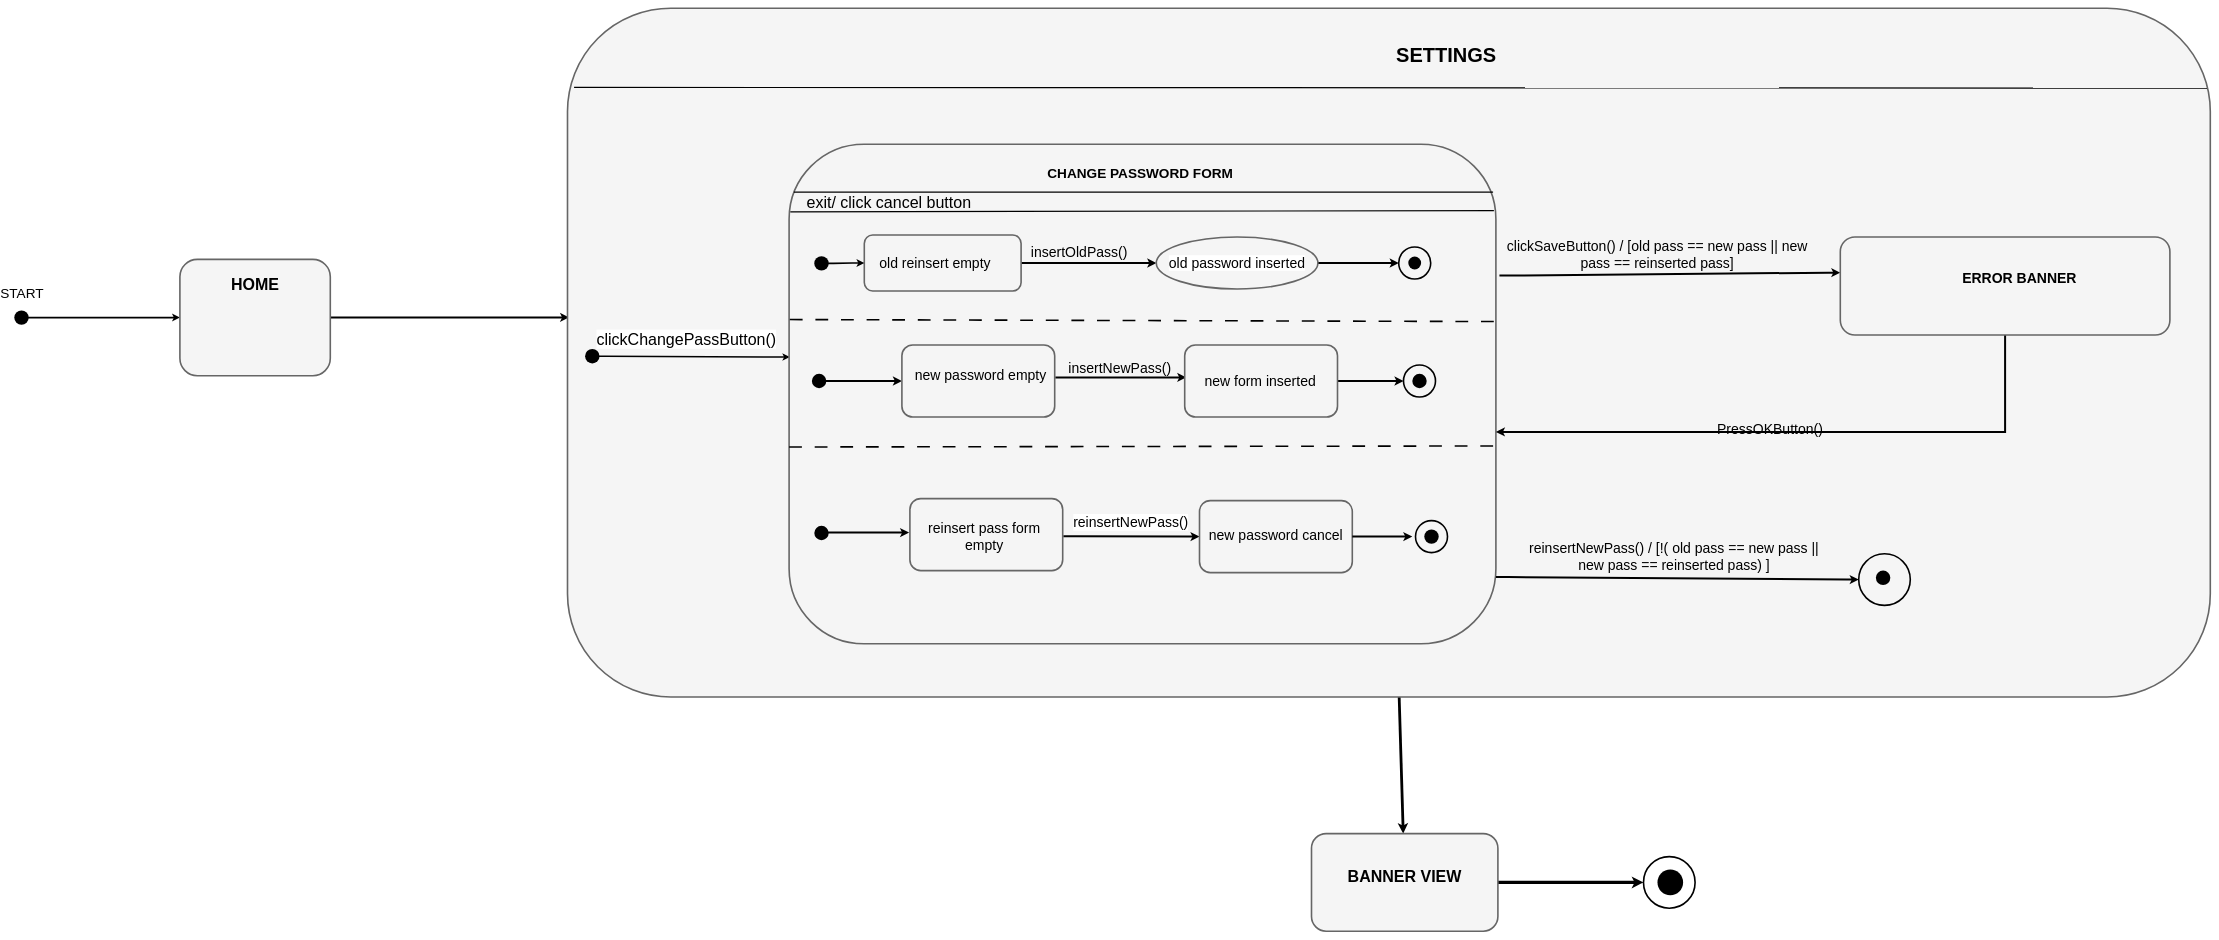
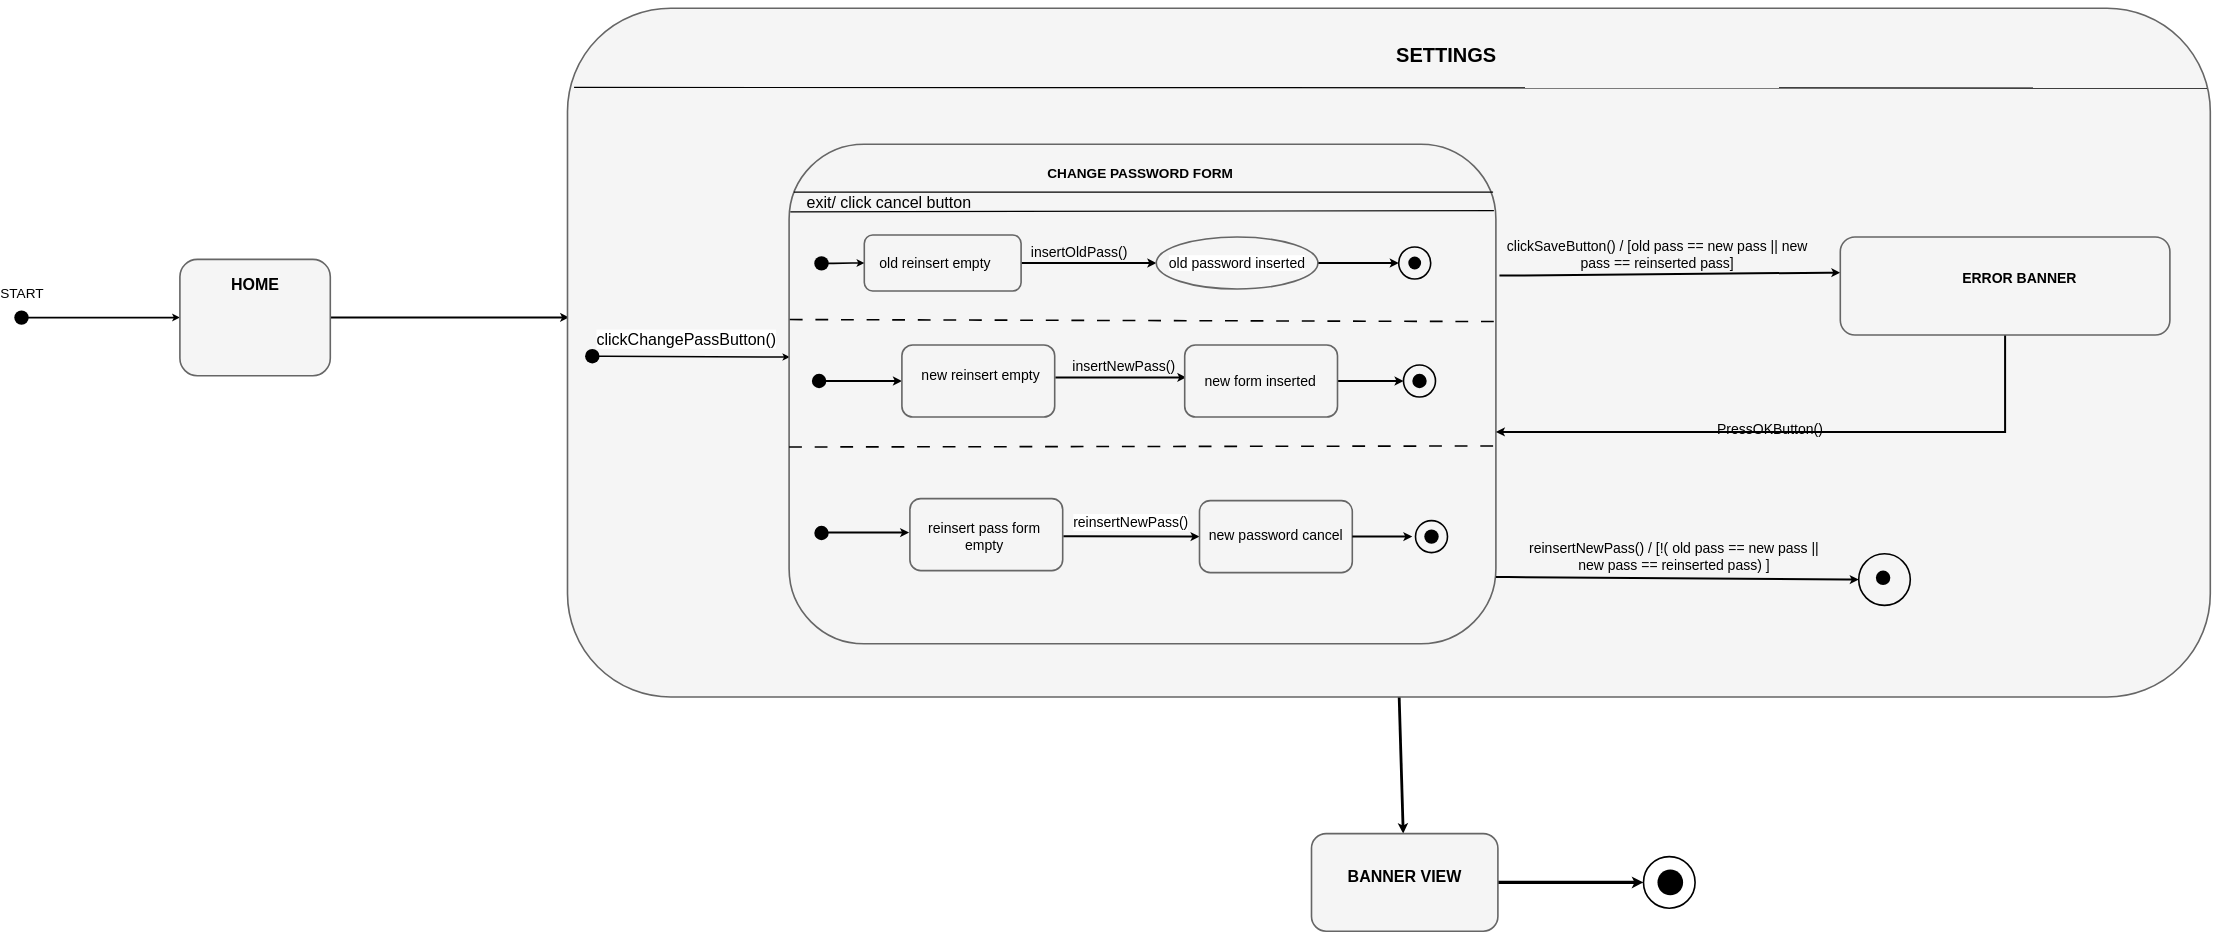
node "insertNewPass()": moved (1120, 368) -> (1124, 366)
node "new password empty": label "new password empty" -> "new reinsert empty"
